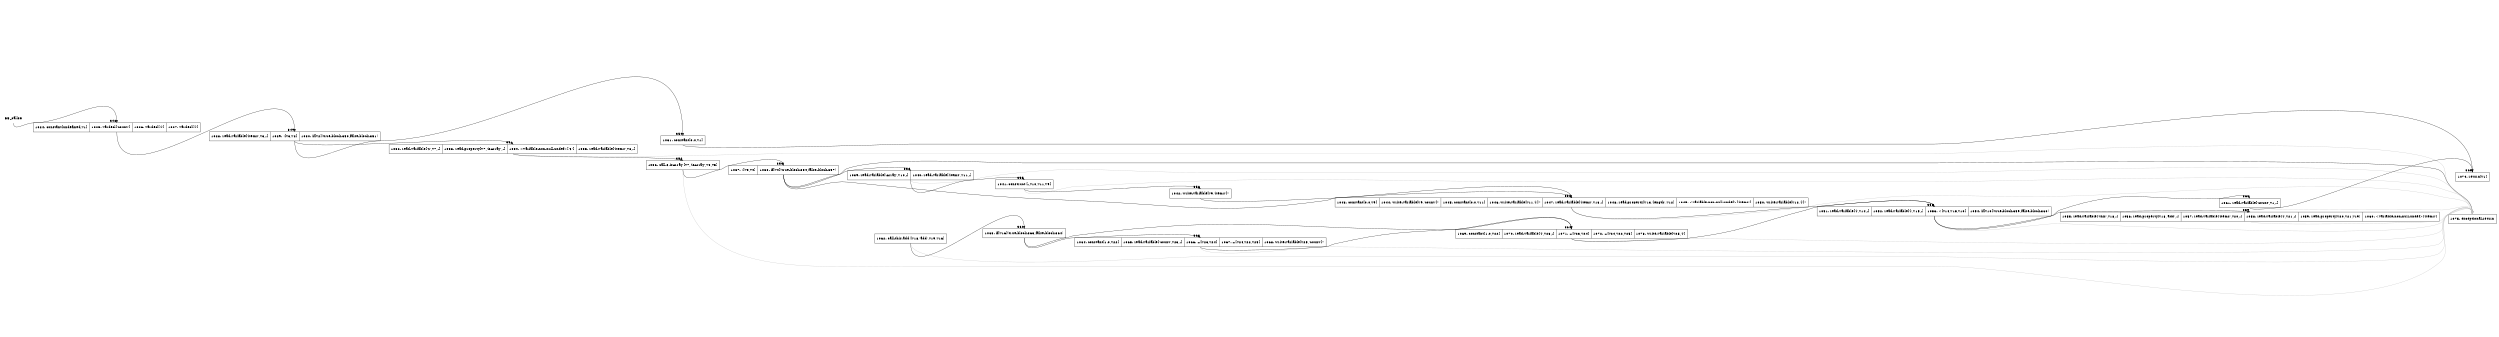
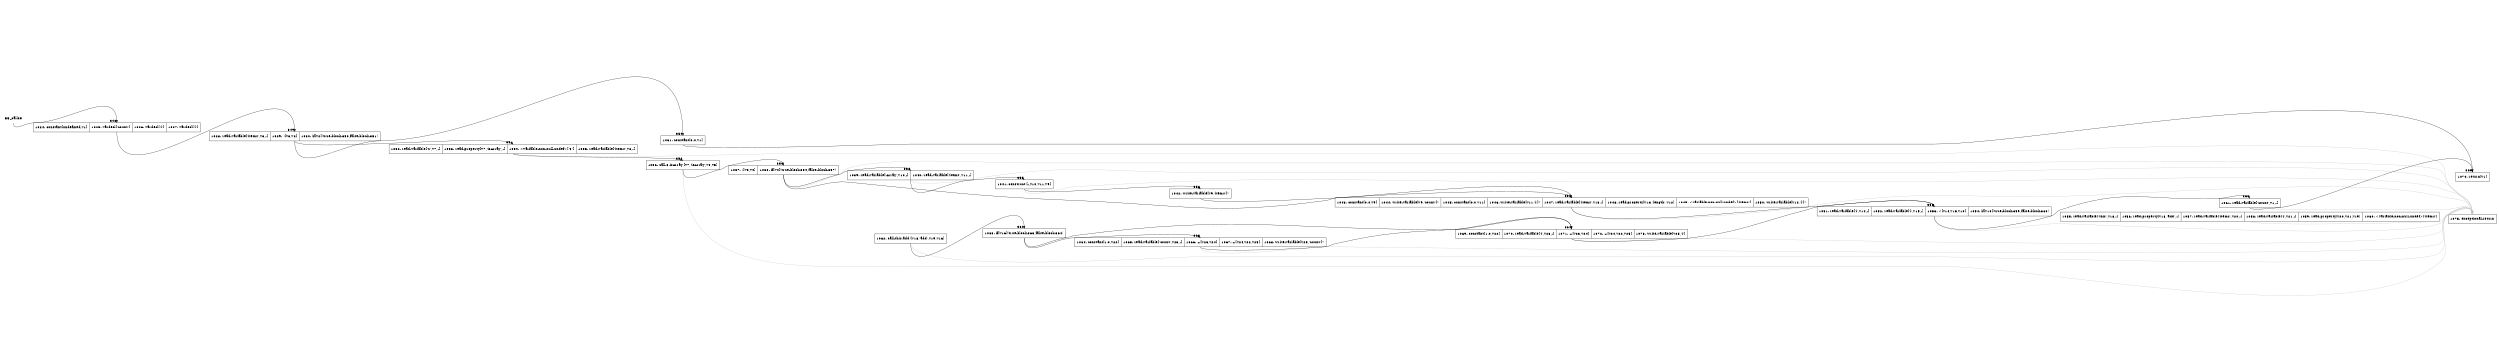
edge "1037: ![v5,v4]" -> "1075: exceptional-return": color black -> gray
edge "1051: read-variable['i',v14,-]" -> "1055: read-variable['this',v18,-]": removed
